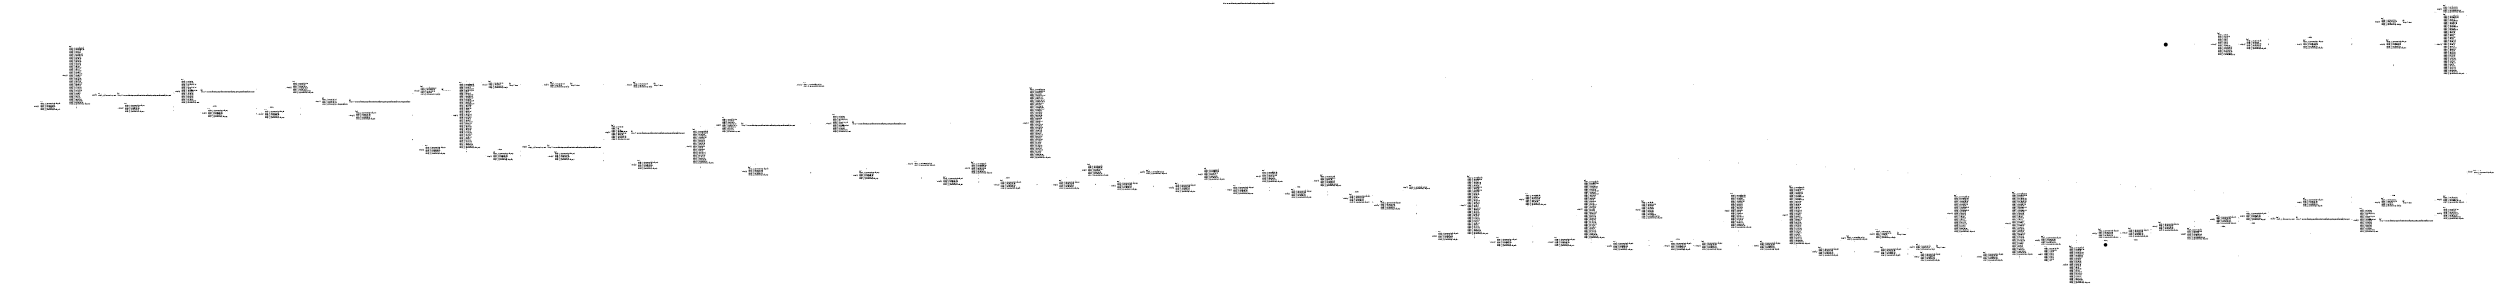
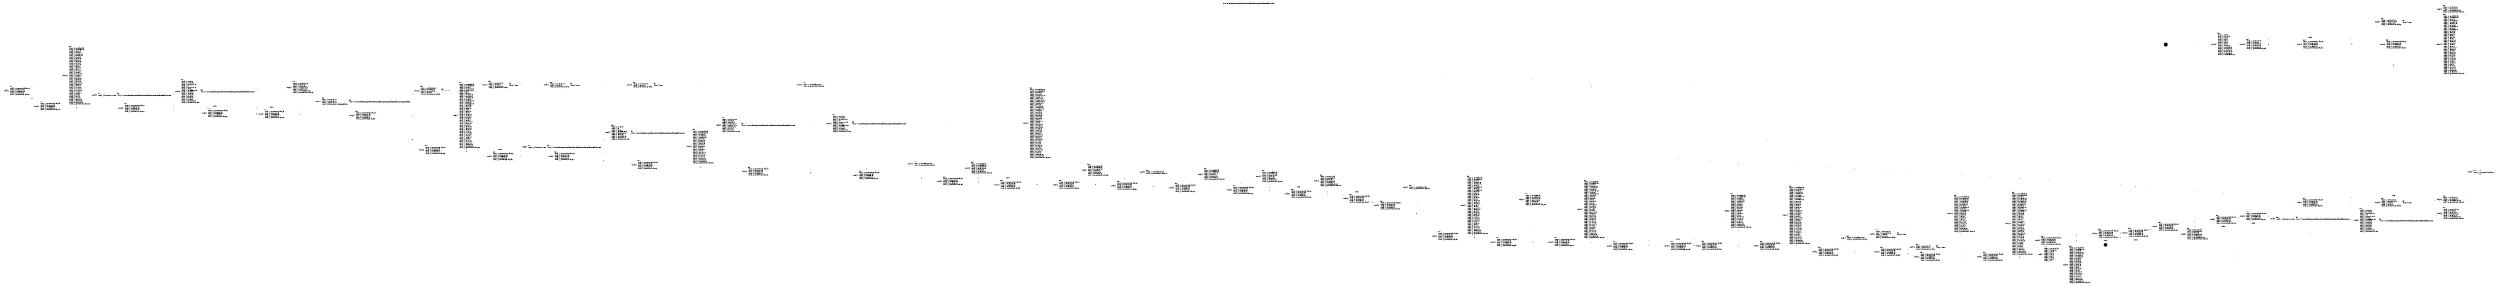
node "0x401baa [28]": added
node "0x4022f7 [36]": removed
